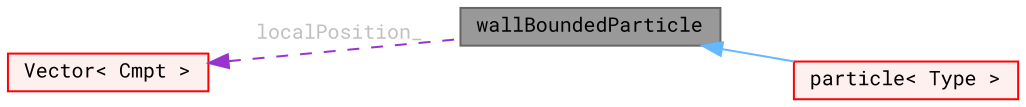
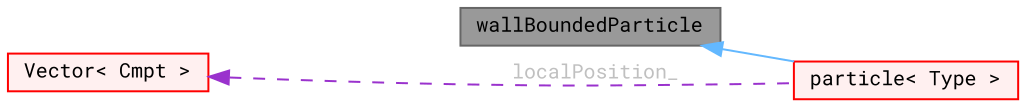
edge "wallBoundedParticle" -> "Vector< Cmpt >": now "particle< Type >" -> "Vector< Cmpt >"
